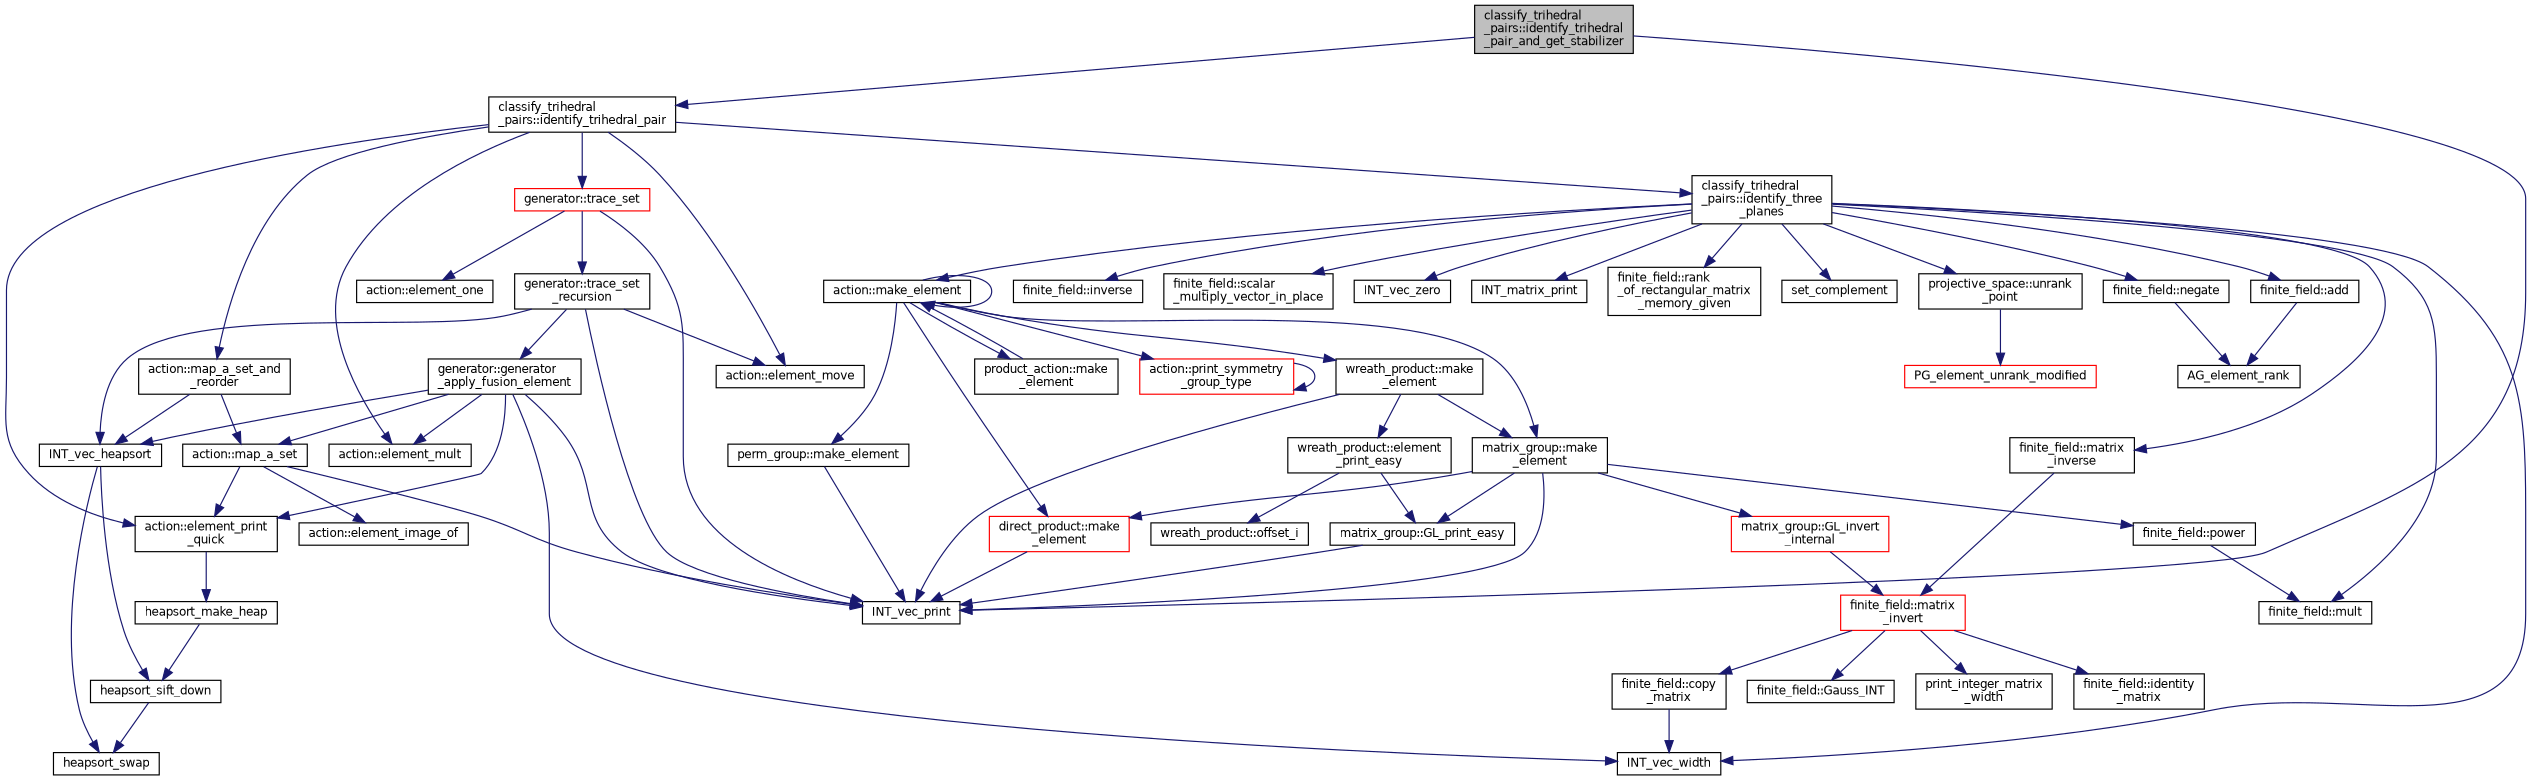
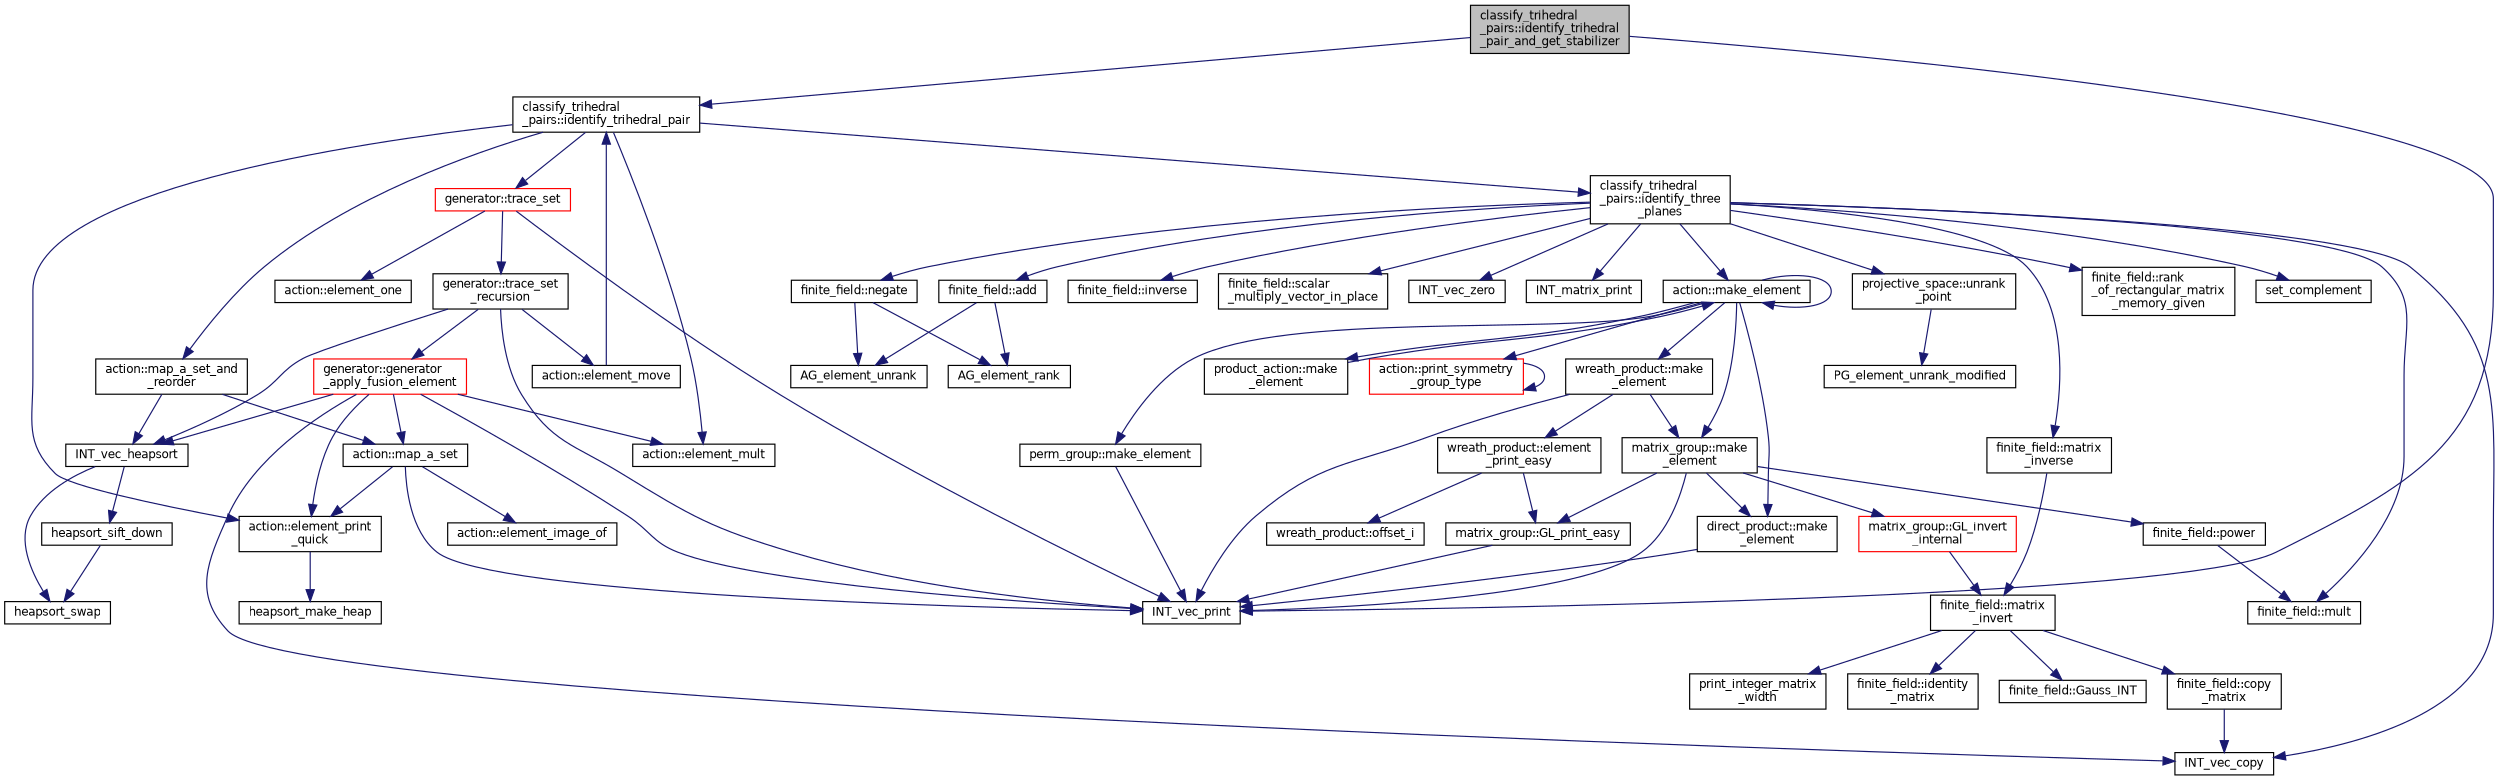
edge "classify_trihedral _pairs::identify_trihedral_pair" -> "action::element_move": reversed
node "generator::generator _apply_fusion_element": color black -> red
node "AG_element_unrank": added
node "PG_element_unrank_modified": color red -> black
node "direct_product::make _element": color red -> black
node "finite_field::matrix _invert": color red -> black
edge "heapsort_make_heap" -> "heapsort_sift_down": removed
node "INT_vec_width": label "INT_vec_width" -> "INT_vec_copy"
